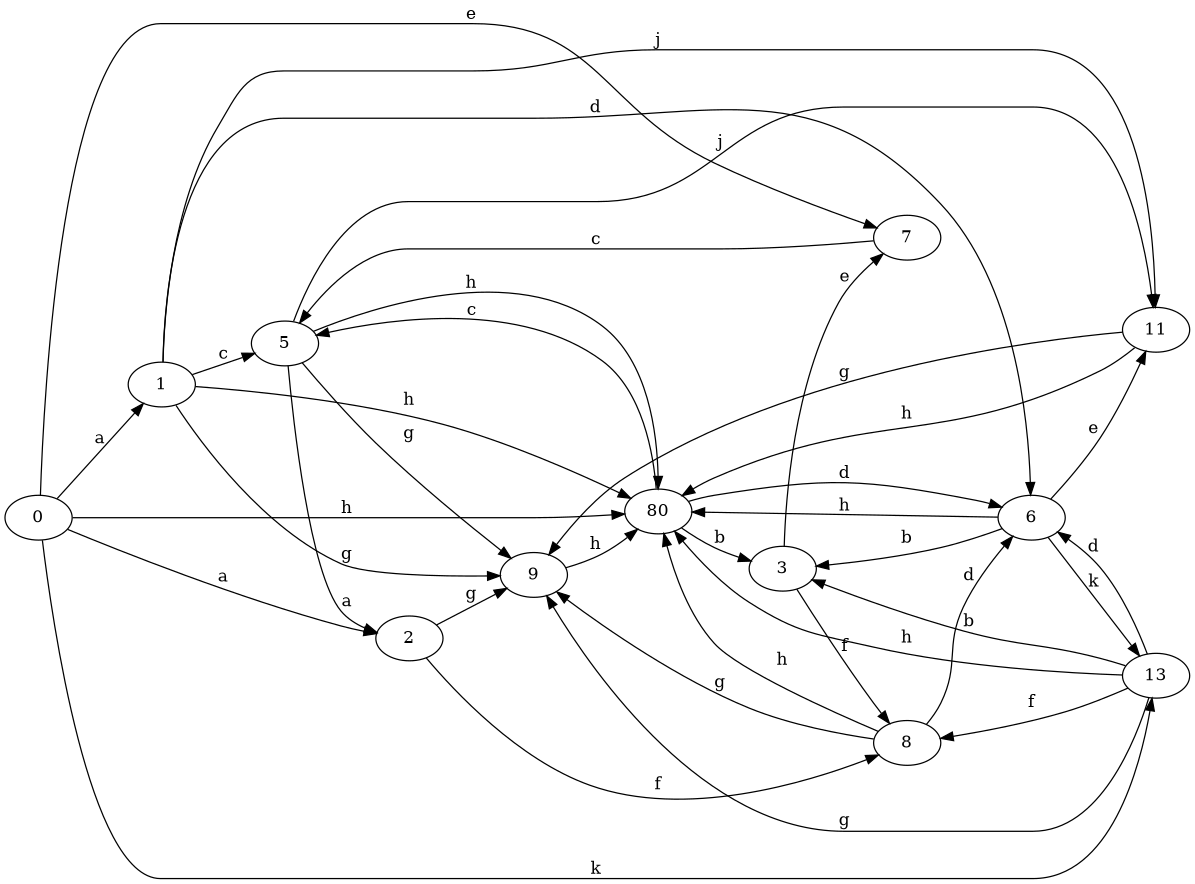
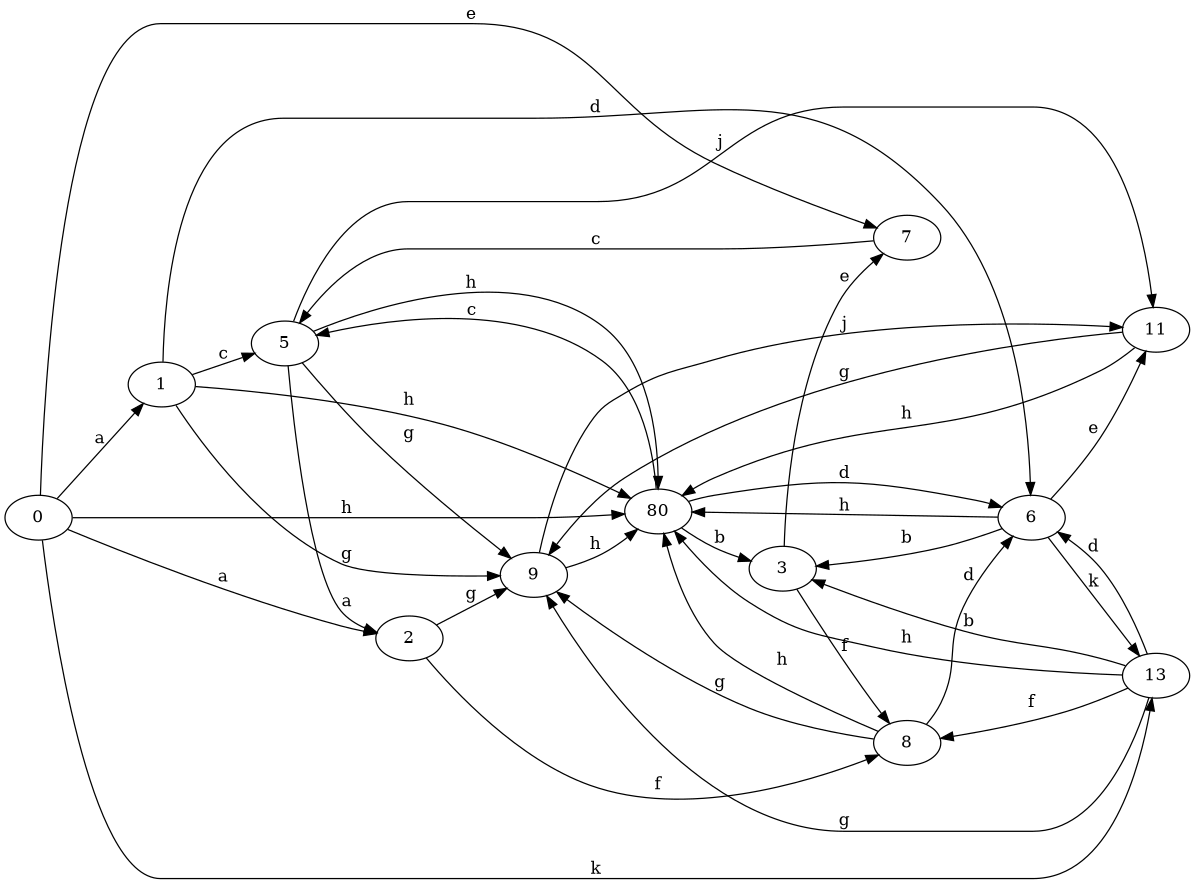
edge "1" -> "11": now "9" -> "11"
